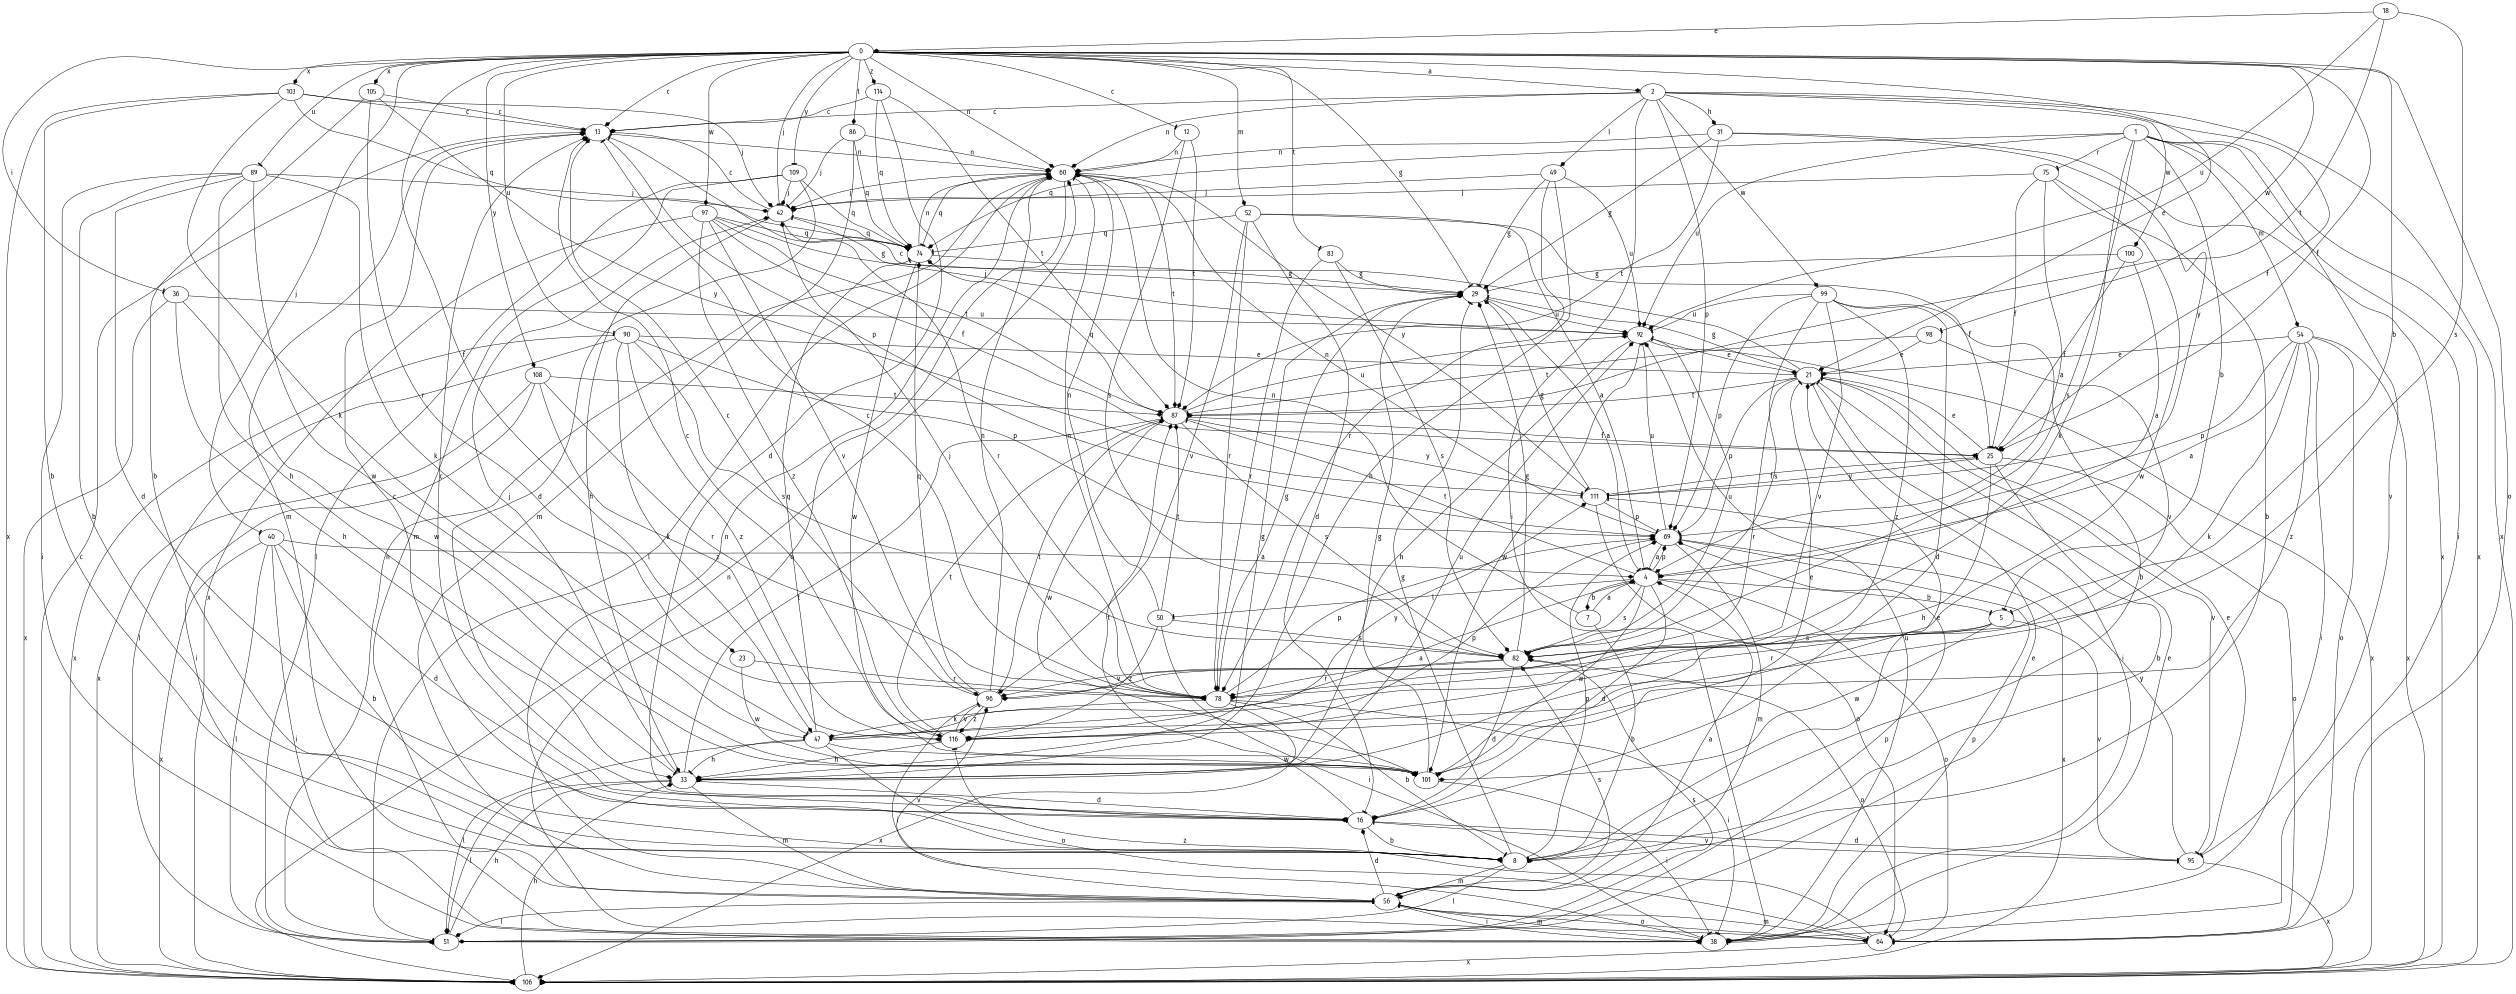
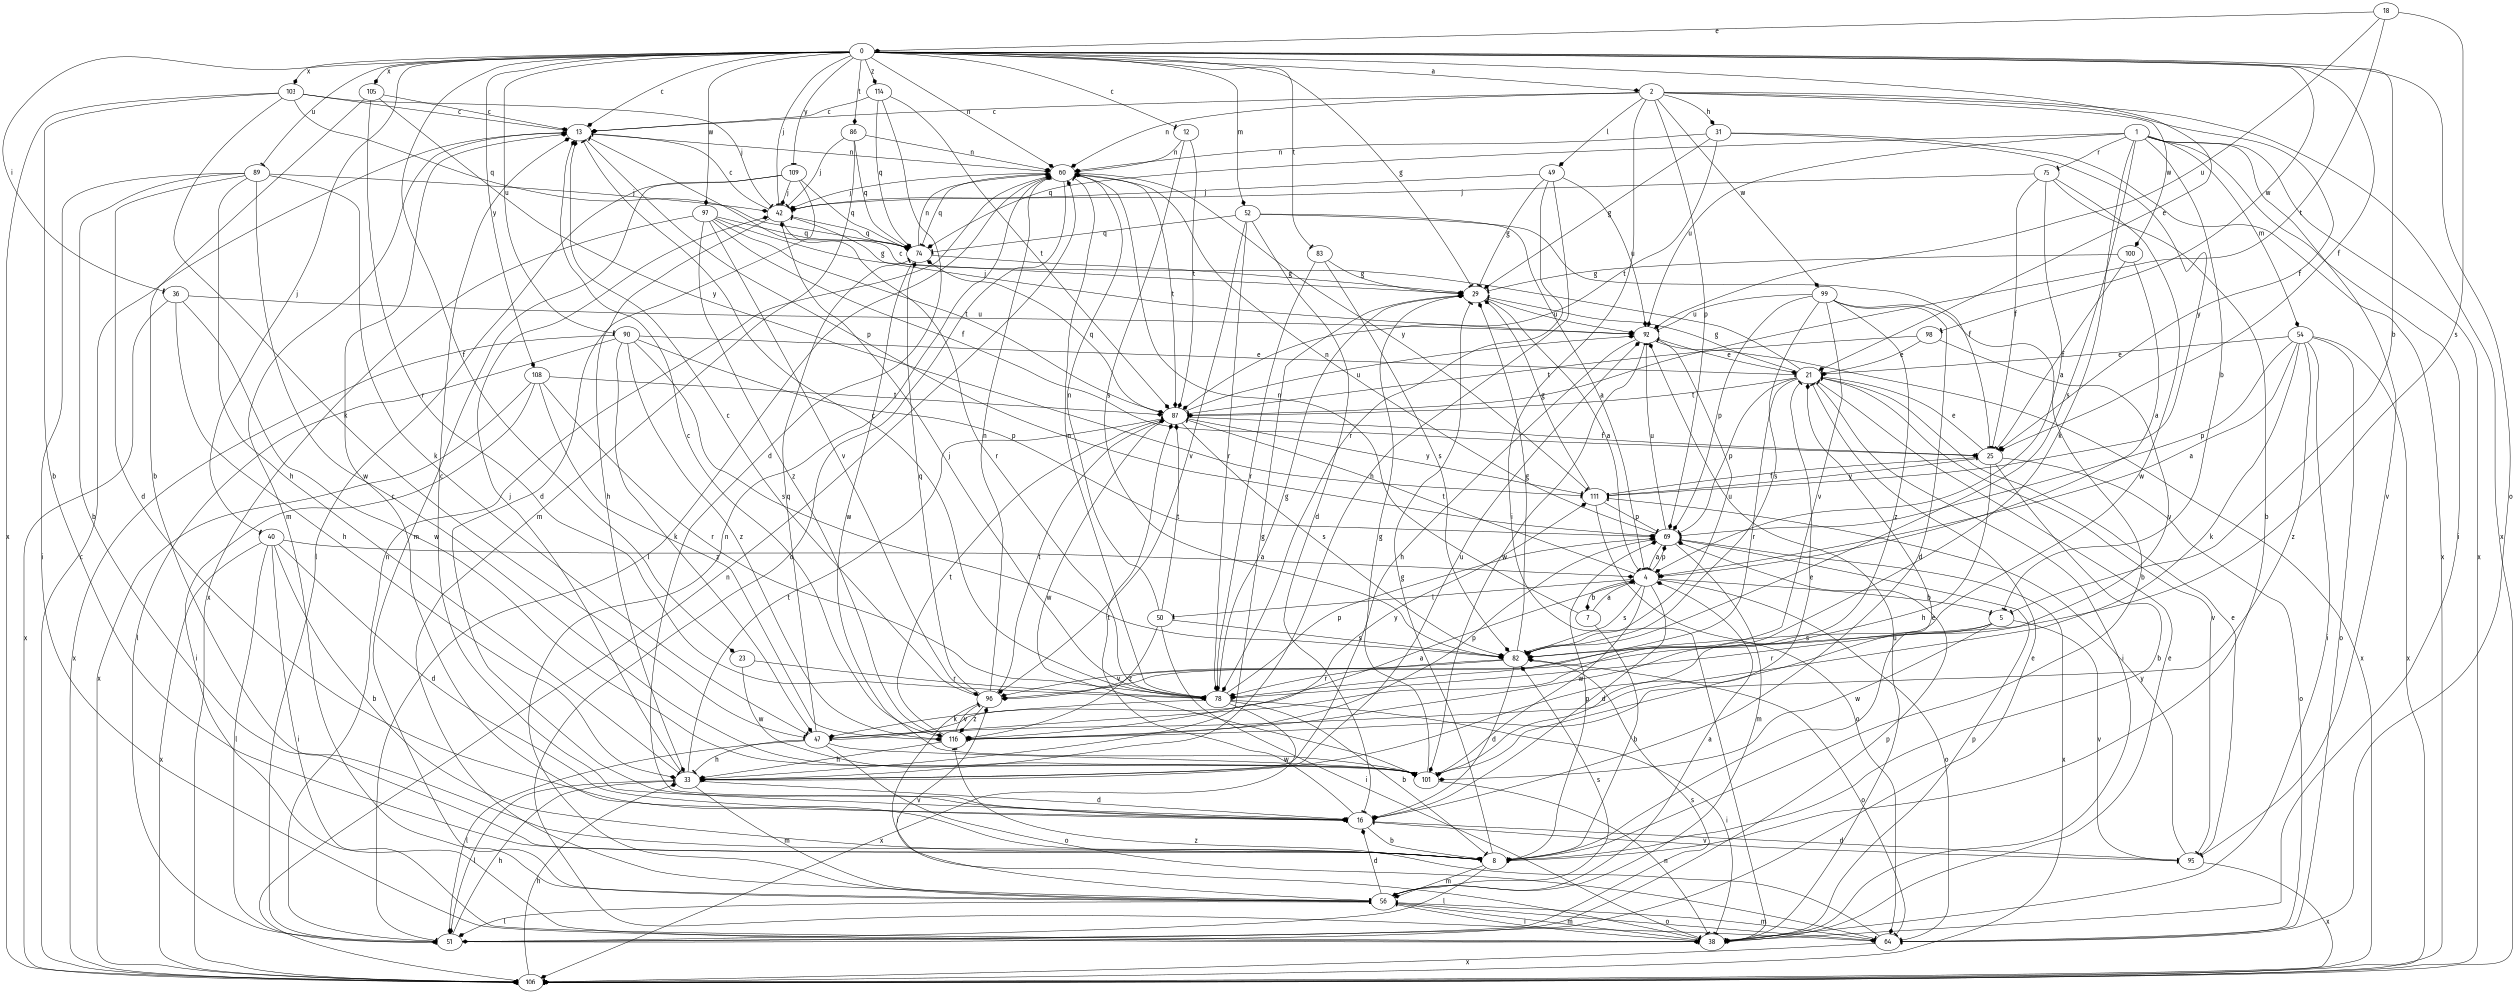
edge "103" -> "42": arrowhead diamond -> tee
edge "101" -> "38": label "i" -> "n"
